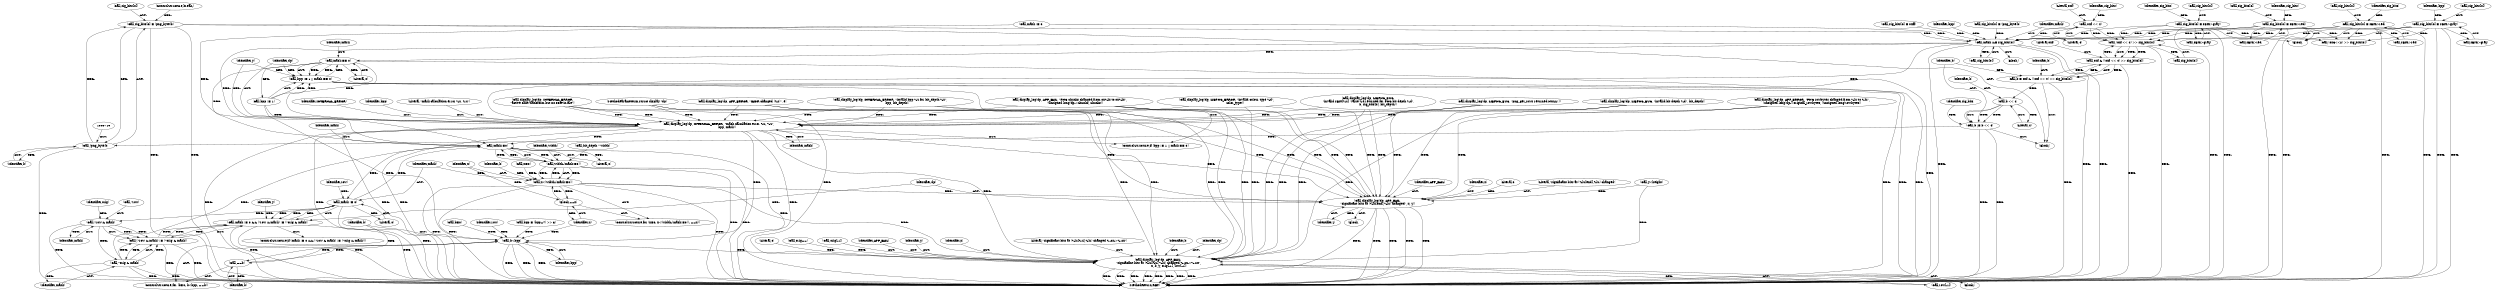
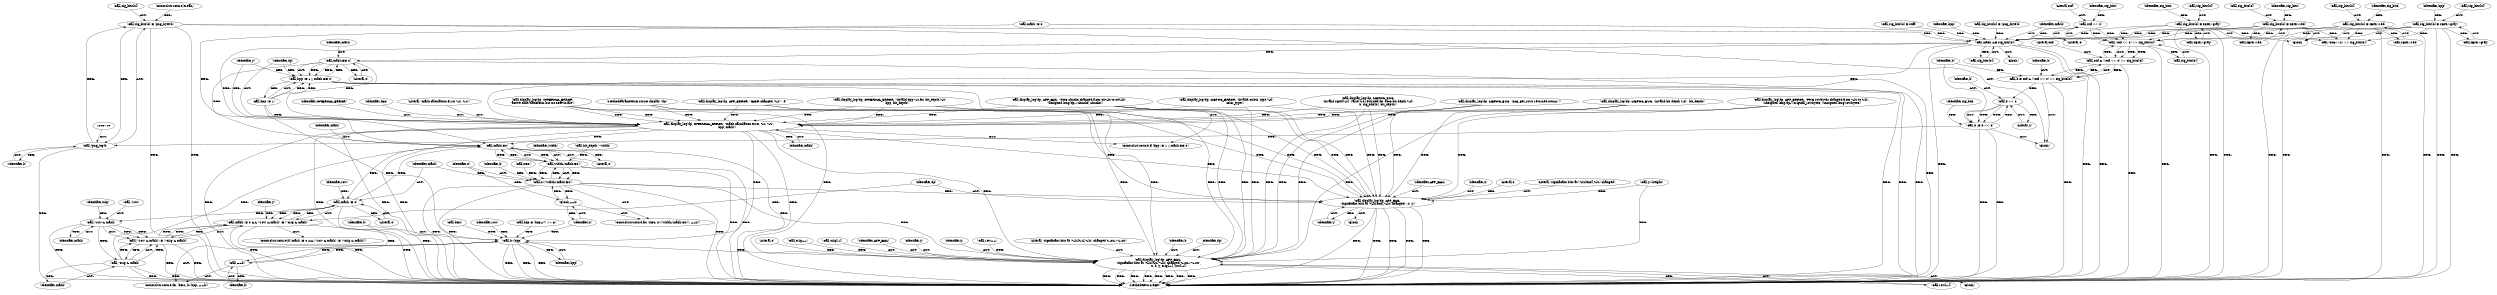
edge "(Call,mask == 0)" -> "(Call,bpp != 1)": now "(Call,bpp != 1 || mask == 0)" -> "(Call,bpp != 1)"
edge "(Call,b |= b << 4)" -> "(Call,b << 4)": added, label "CFG:"
node "(Call,(png_byte)b)": label "(Call,(png_byte)b)" -> "(Call,(png_log)b)"
edge "(Call,x<(width-(mask!=0)))" -> "(Call,width-(mask!=0))": label "DDG: " -> "CFG: "
edge "(Call,bpp = (bpp+7) >> 3)" -> "(Call,b<bpp)": label "DDG: " -> "CFG: "
node "(Call,row++)": added
